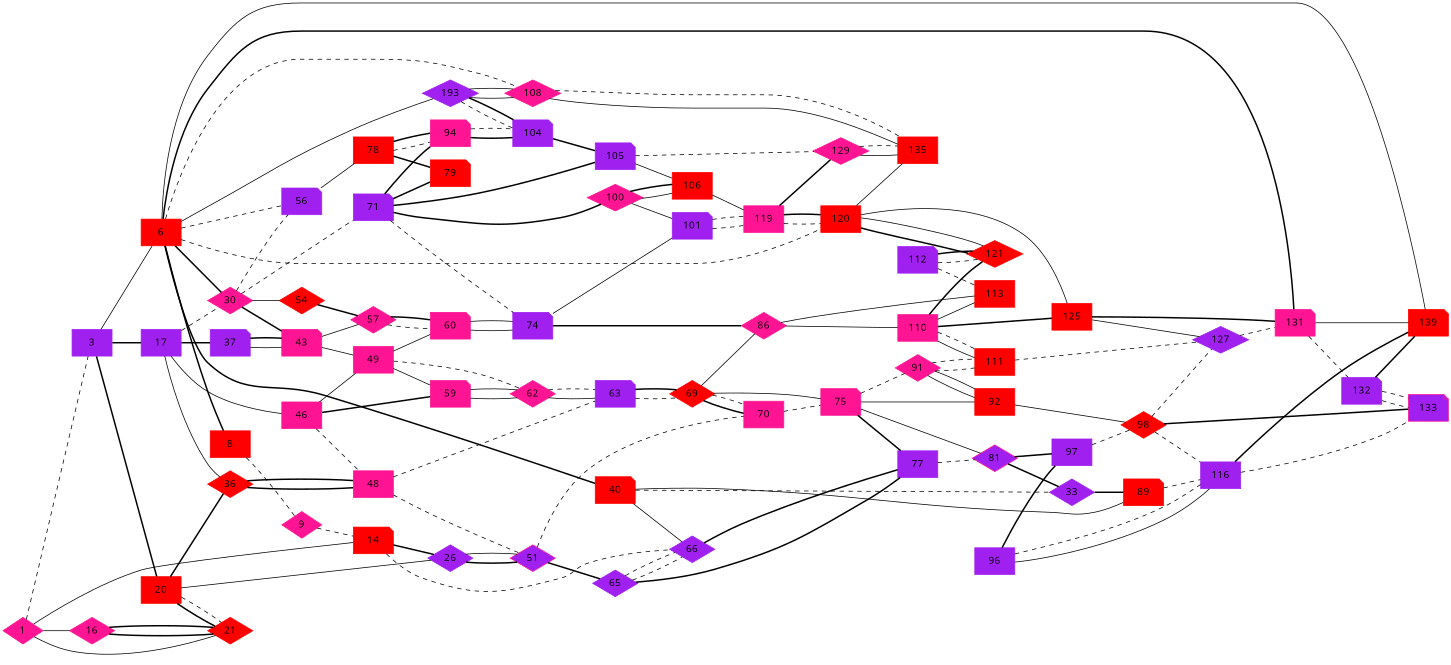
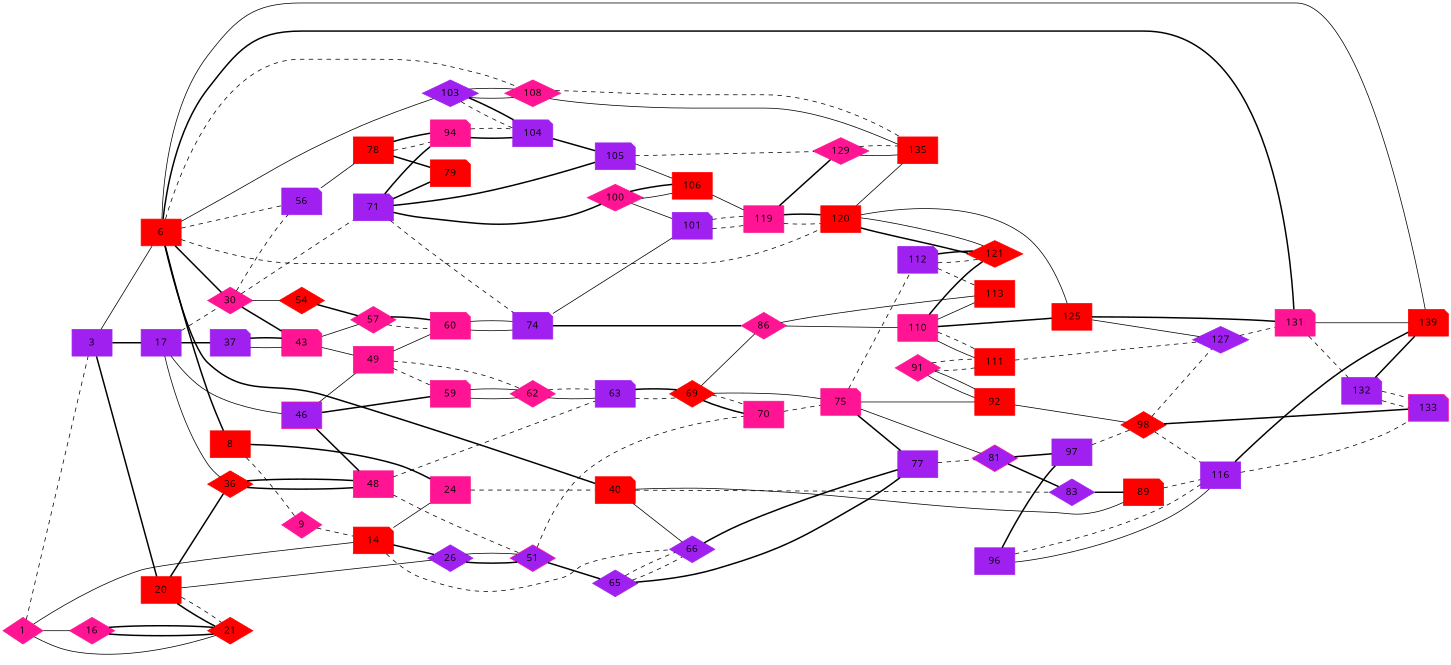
node "193": label "193" -> "103"
edge "49" -- "59": style solid -> dashed
edge "91" -- "75": now "112" -- "75"
node "46": fillcolor deeppink -> purple
edge "46" -- "48": style dashed -> bold
node "24": added
node "33": label "33" -> "83"
